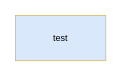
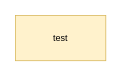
node "test": fillcolor #dae8fc -> #fff2cc
